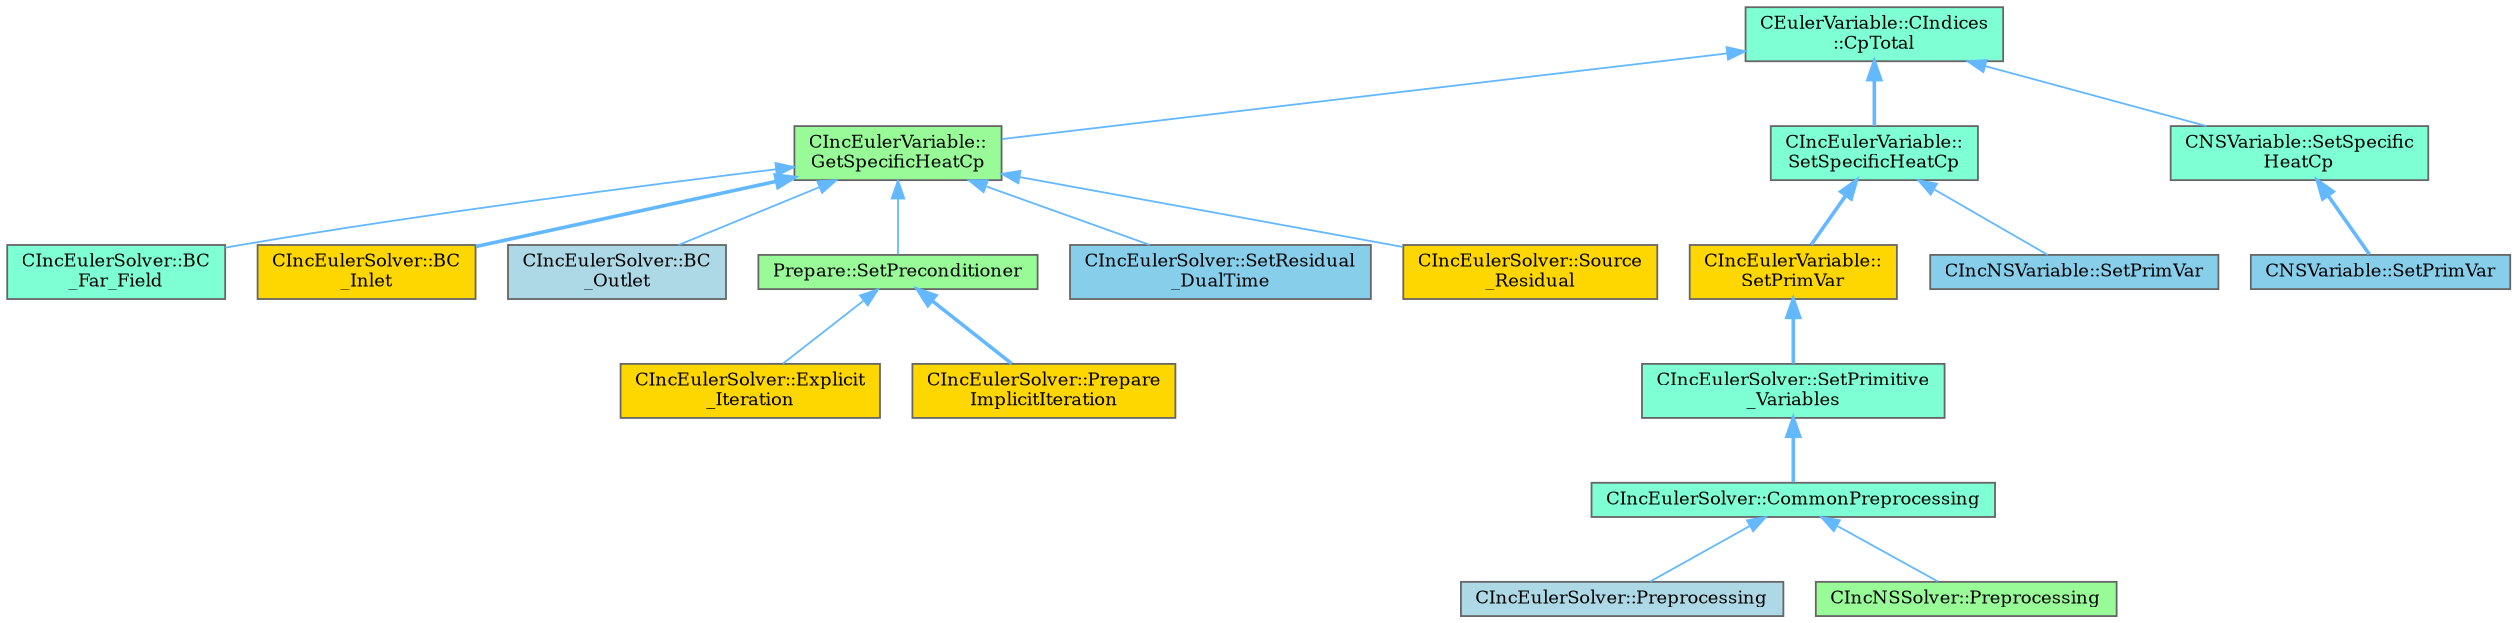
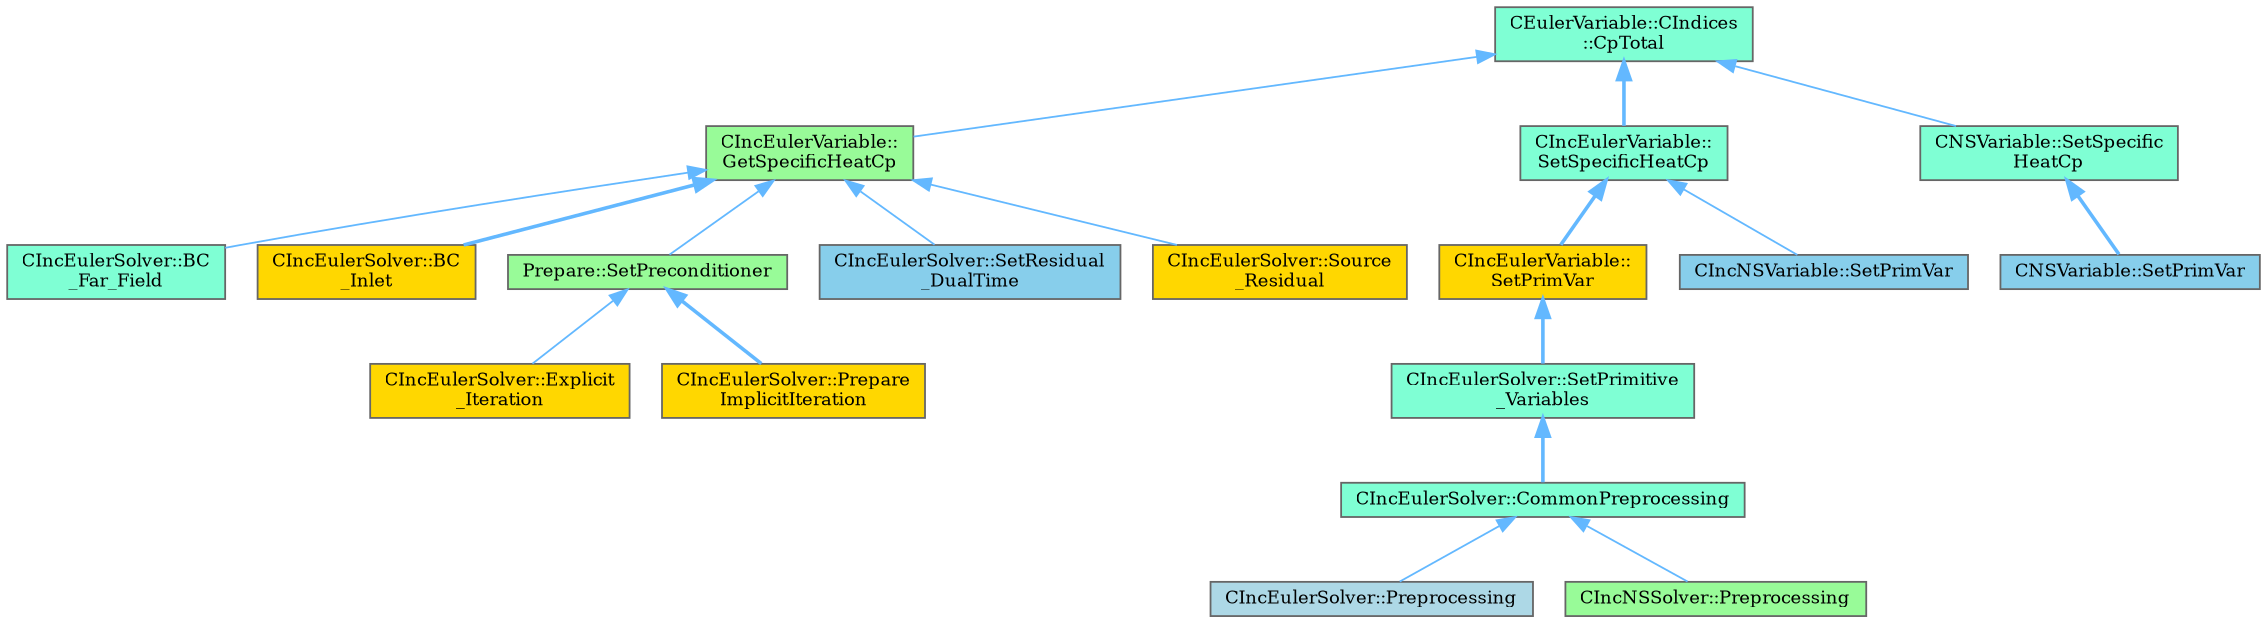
node "CIncEulerSolver::BC _Outlet": removed
